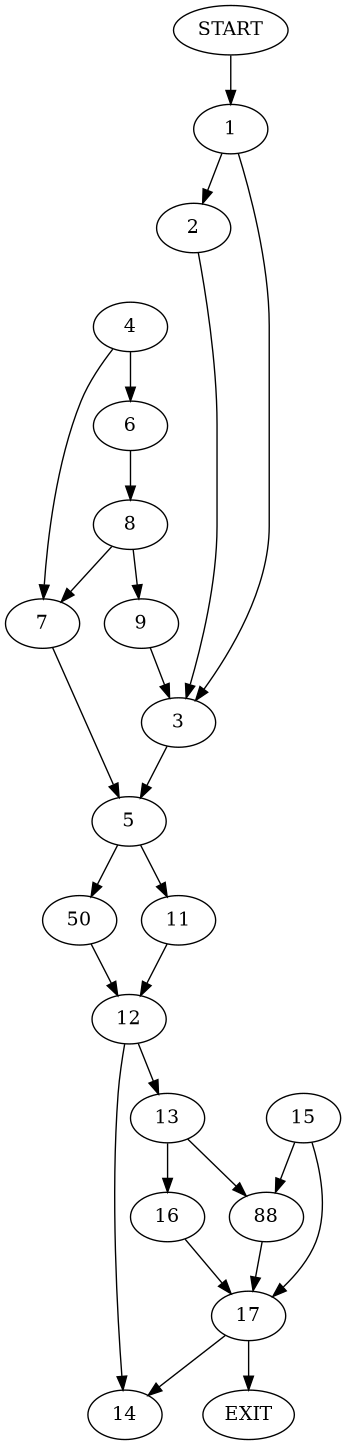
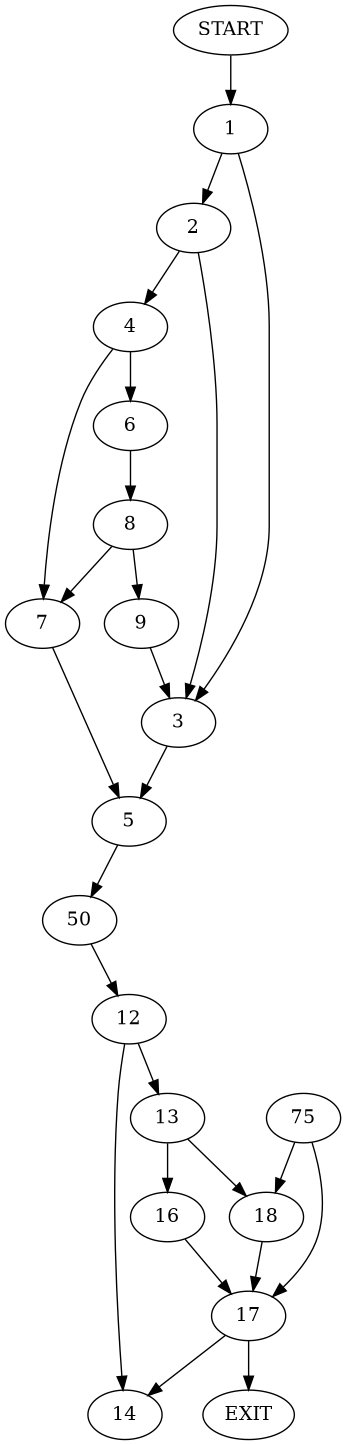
edge "2" -> "4": added
node "11": removed
node "15": label "15" -> "75"
node "88": label "88" -> "18"
